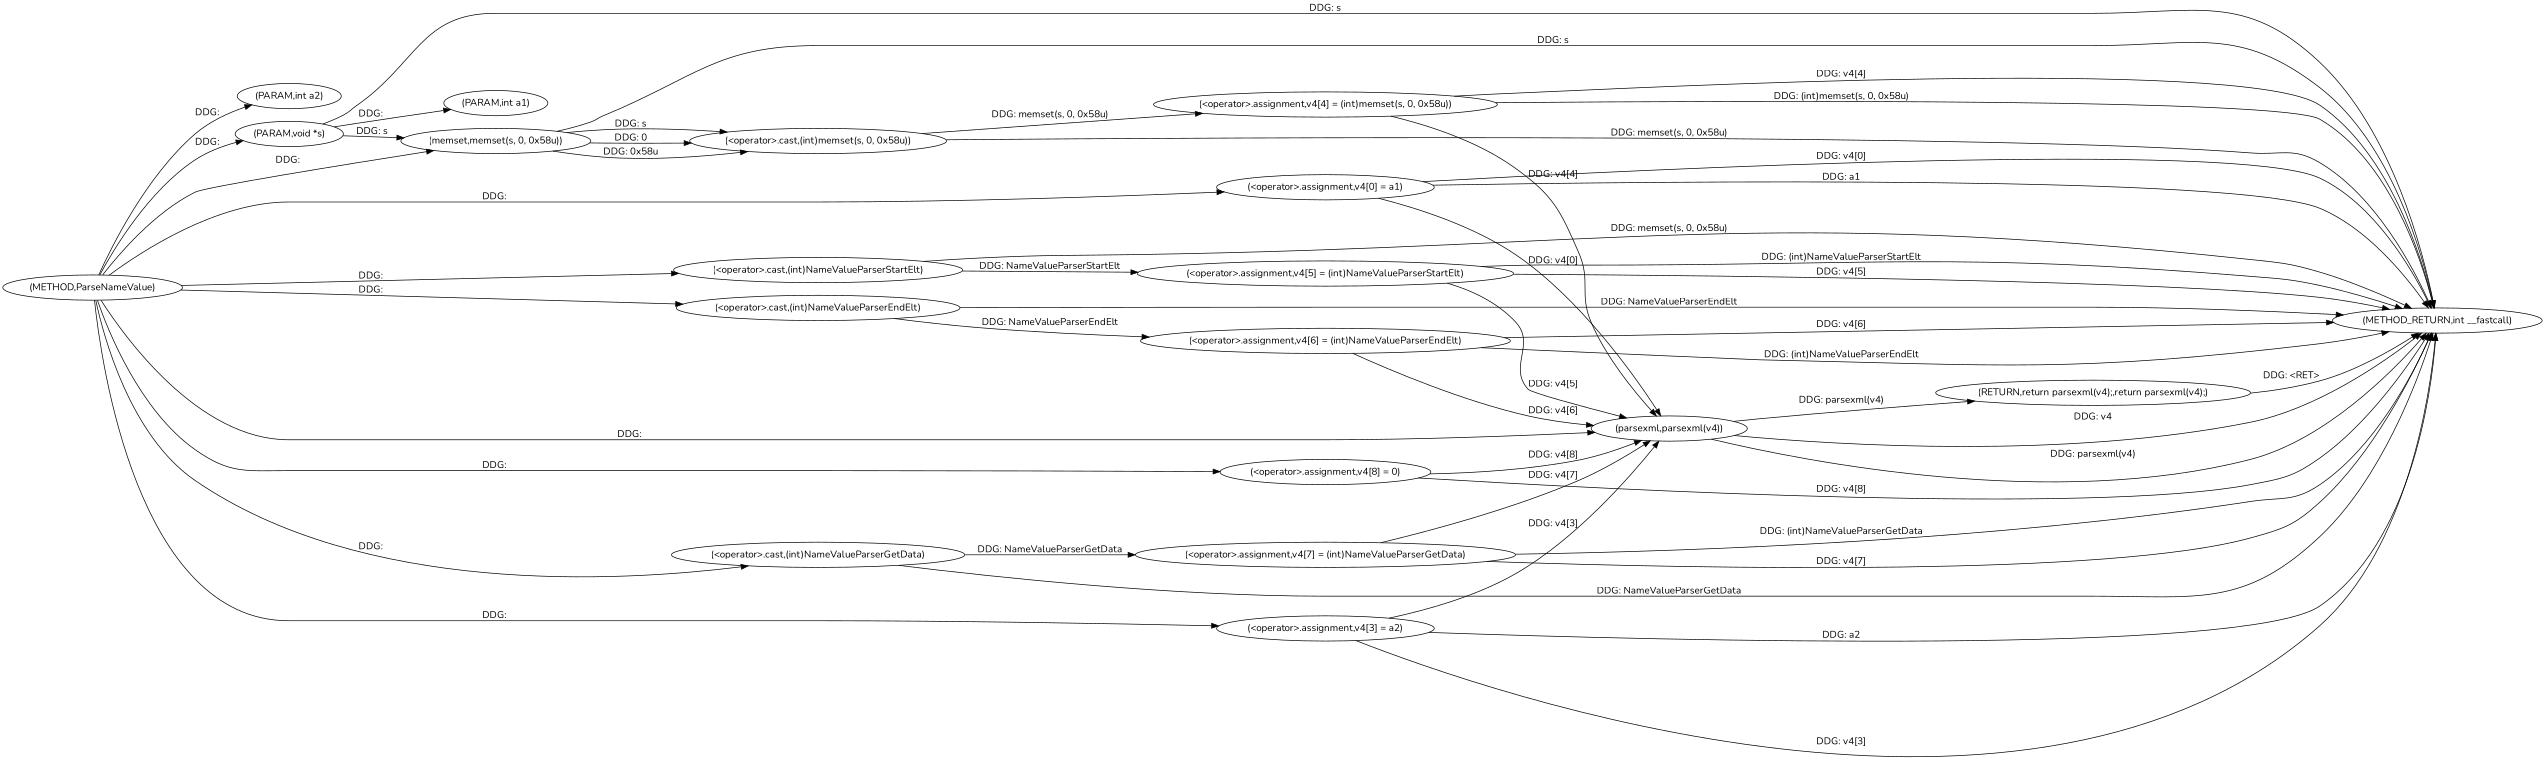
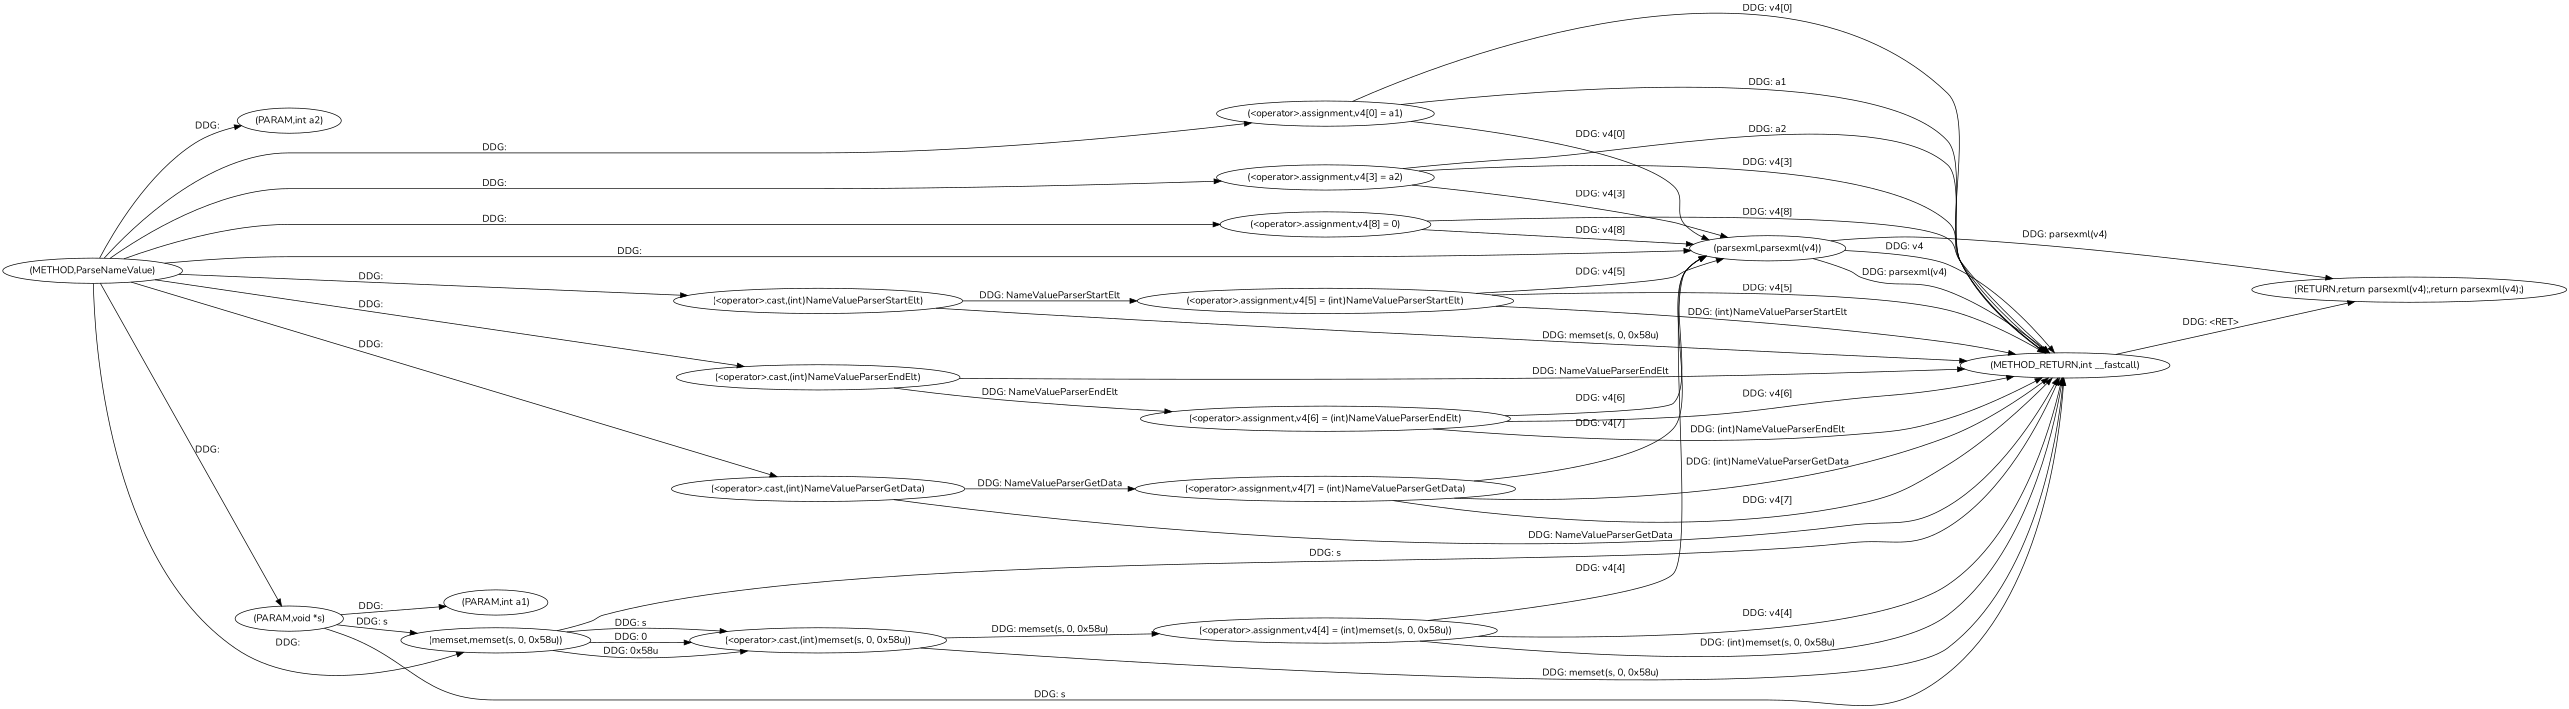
edge "(RETURN,return parsexml(v4);,return parsexml(v4);)" -> "(METHOD_RETURN,int __fastcall)": reversed
